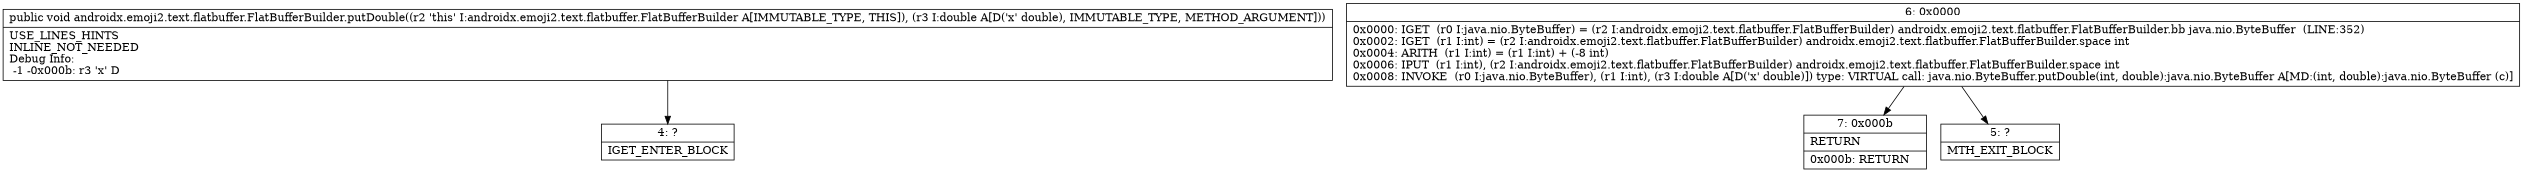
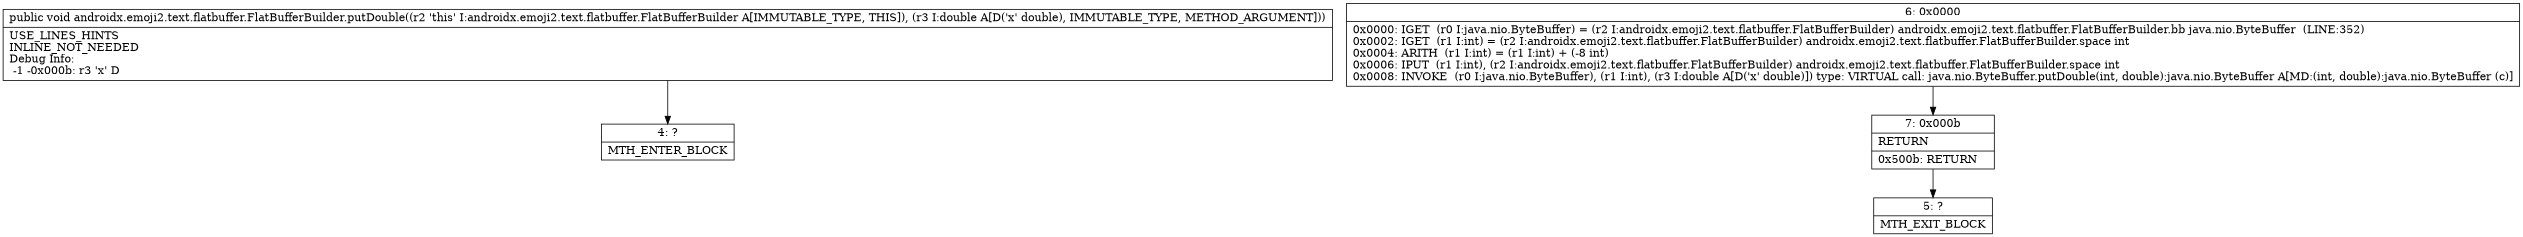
edge "6: 0x0000" -> "5: ?": now "7: 0x000b" -> "5: ?"
node "4: ?": text "IGET_ENTER_BLOCK" -> "MTH_ENTER_BLOCK"
node "7: 0x000b": text "0x000b: RETURN" -> "0x500b: RETURN"
